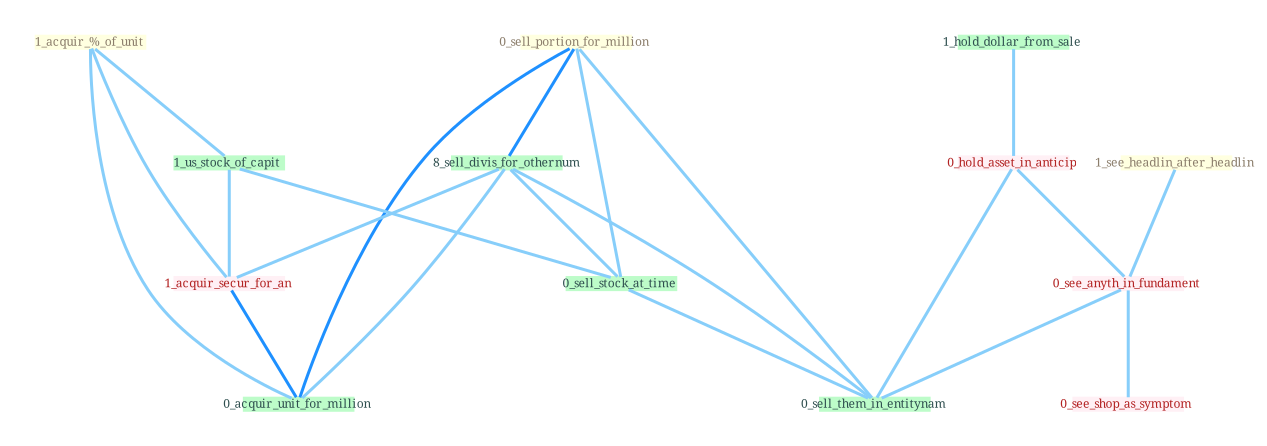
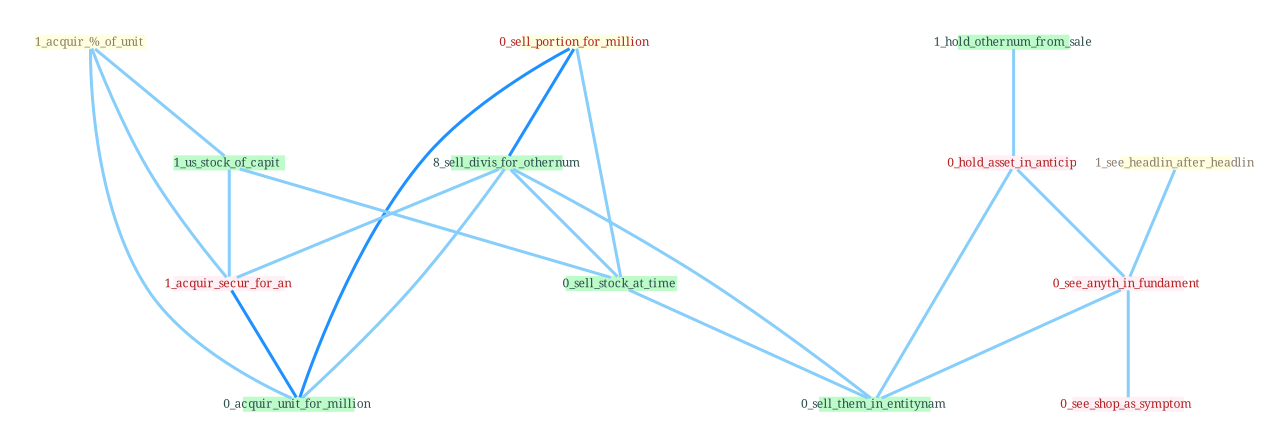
node "0_sell_portion_for_million": fontcolor #8b7d6b -> #b22222
node "1_hold_dollar_from_sale": label "1_hold_dollar_from_sale" -> "1_hold_othernum_from_sale"
edge "0_sell_portion_for_million" -- "0_sell_them_in_entitynam": removed
